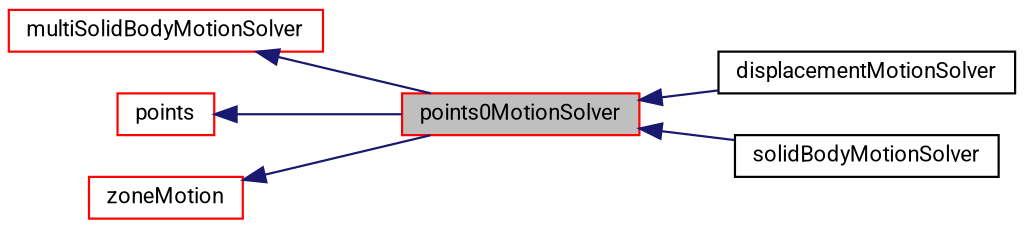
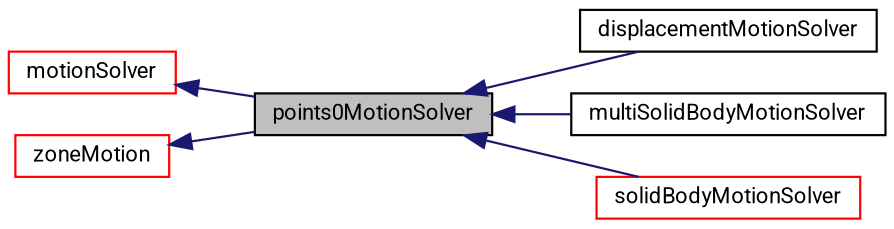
node "multiSolidBodyMotionSolver": color red -> black
edge "points0MotionSolver" -> "multiSolidBodyMotionSolver": reversed
node "points": label "points" -> "motionSolver"
node "points0MotionSolver": color red -> black
node "solidBodyMotionSolver": color black -> red
